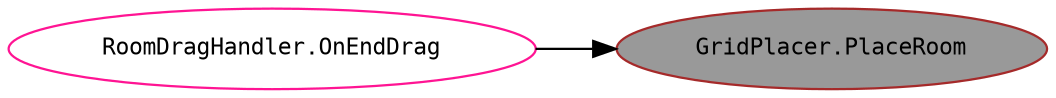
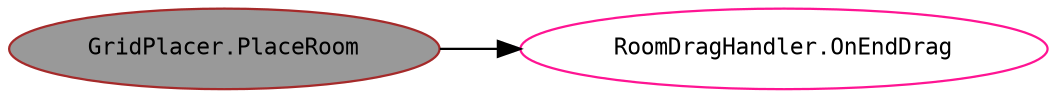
edge "RoomDragHandler.OnEndDrag" -> "GridPlacer.PlaceRoom": reversed
